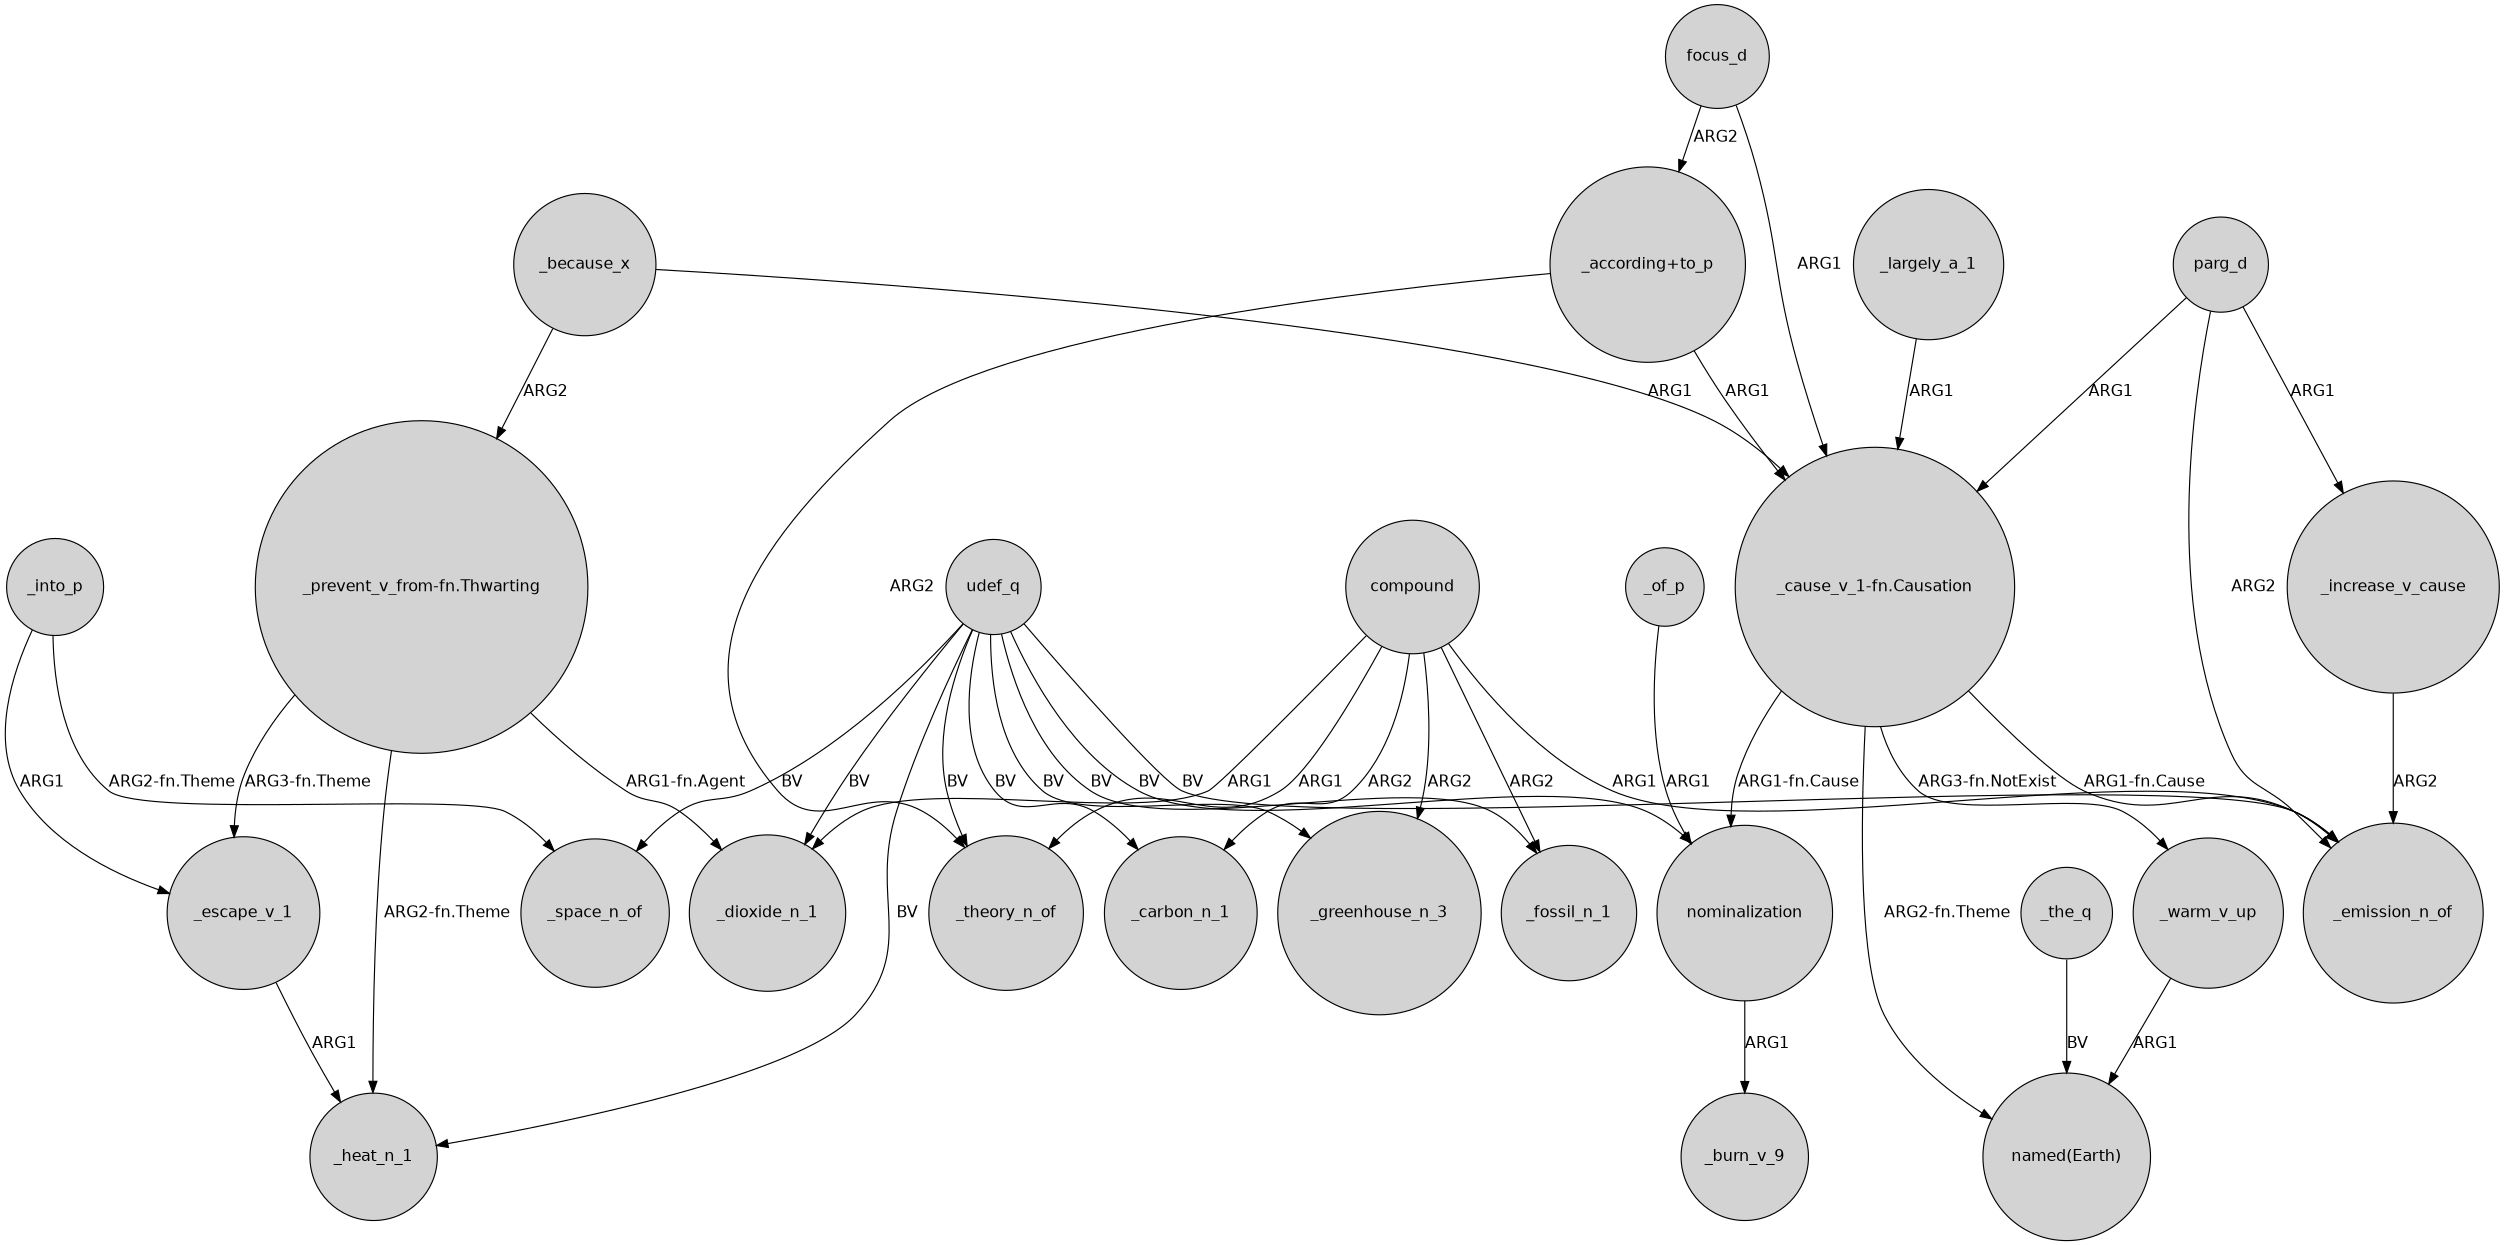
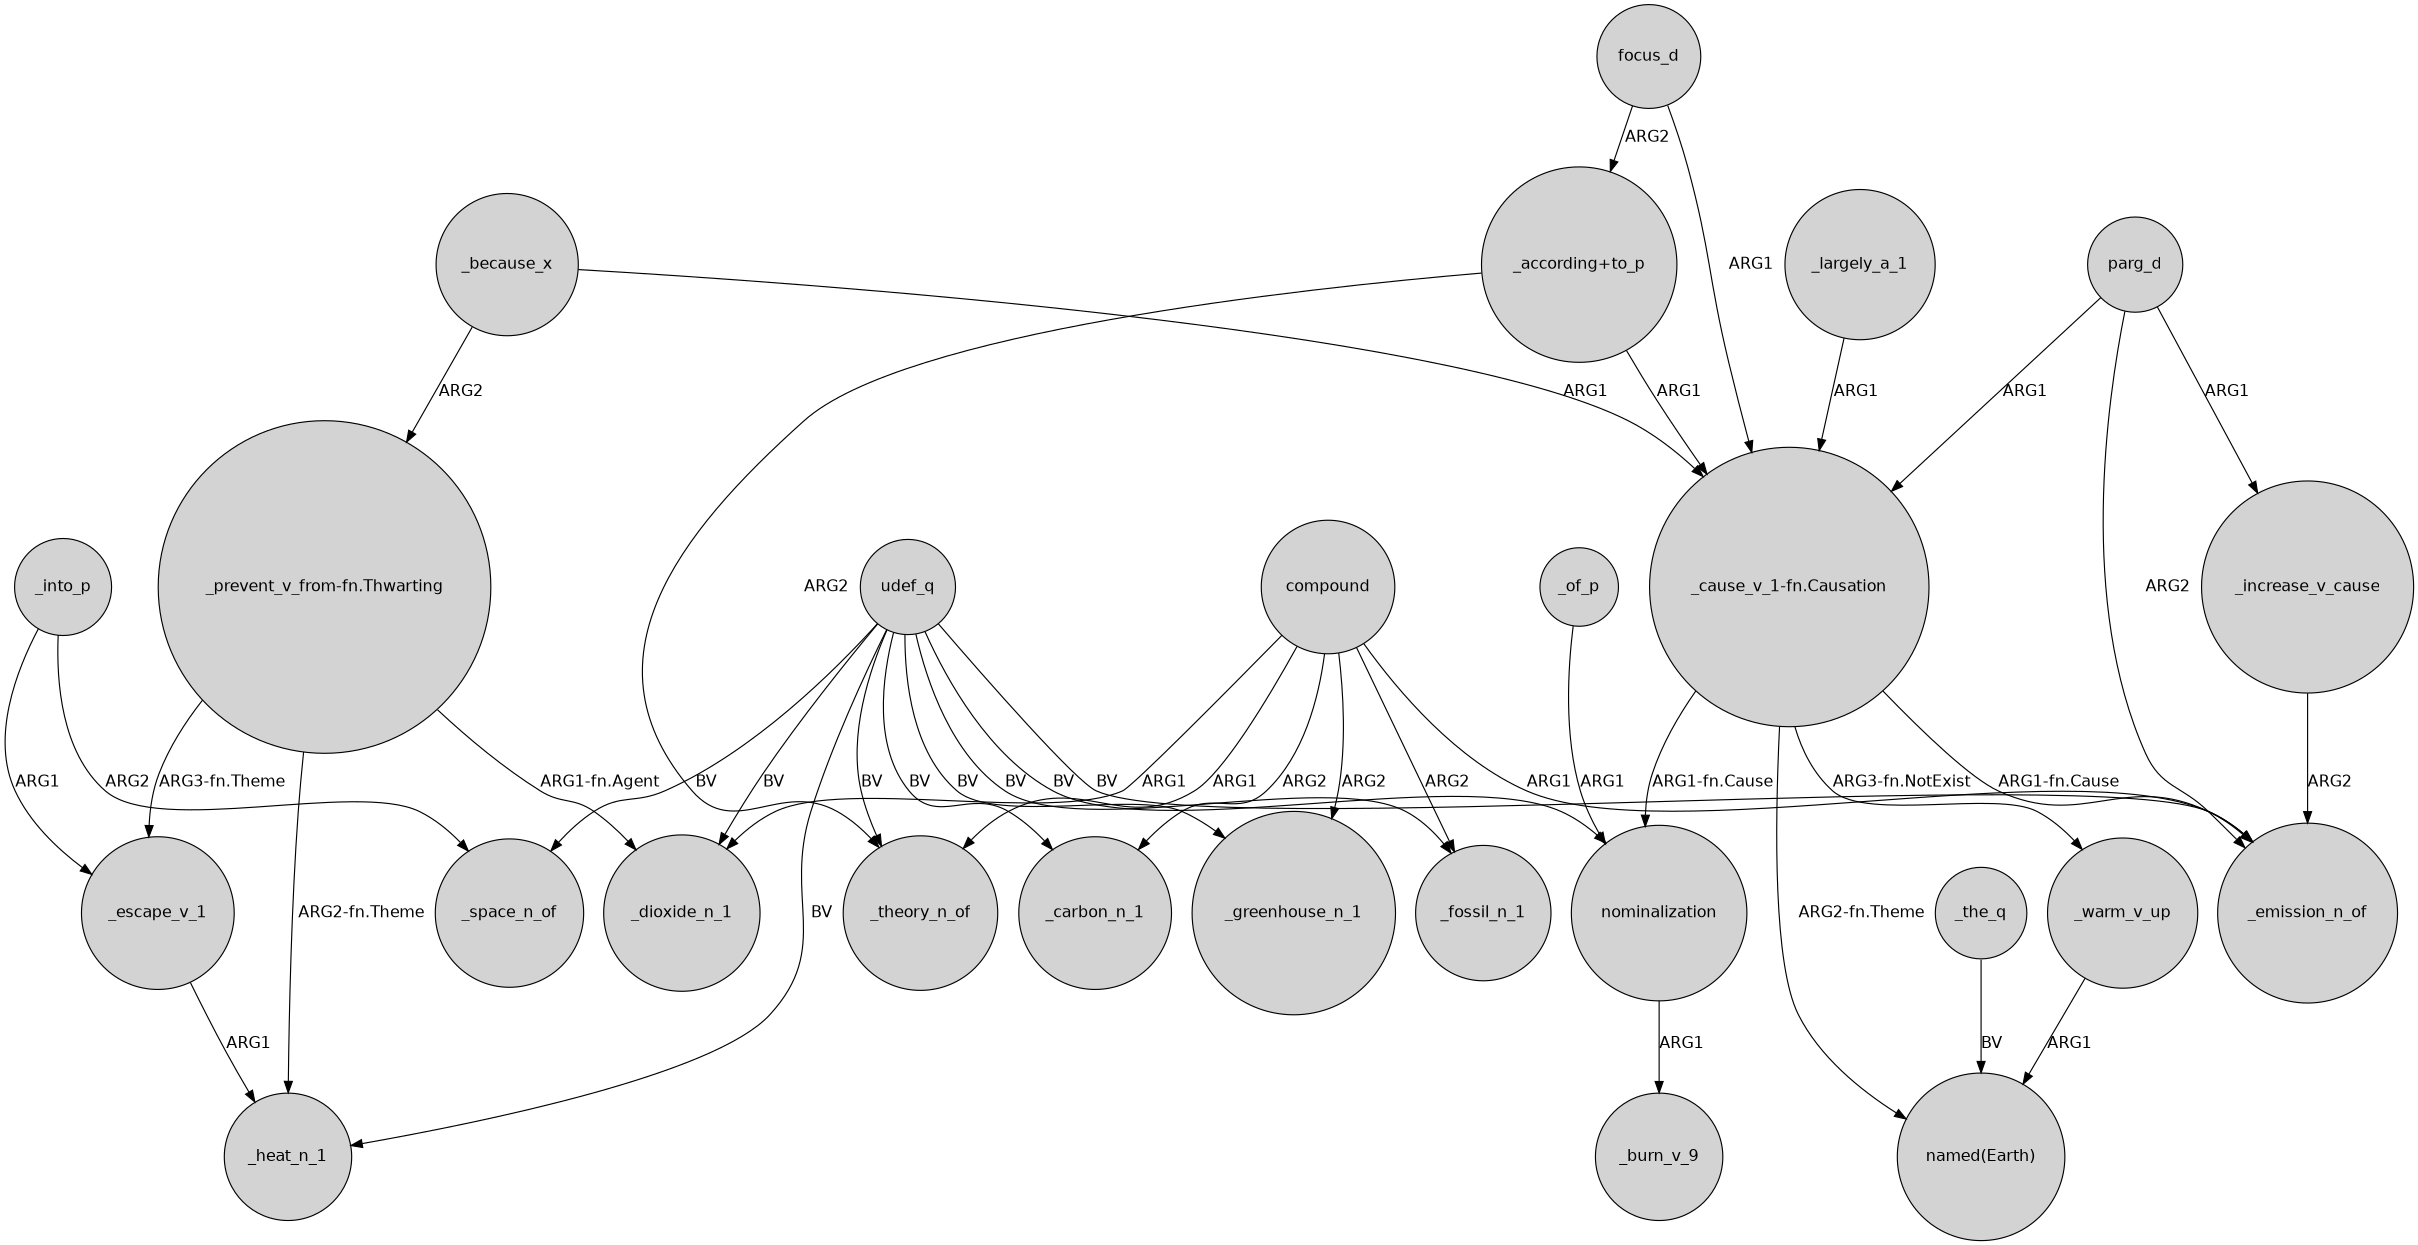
edge "_into_p" -> "_space_n_of": label "ARG2-fn.Theme" -> "ARG2"
node "_greenhouse_n_3": label "_greenhouse_n_3" -> "_greenhouse_n_1"
